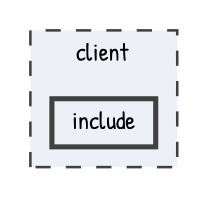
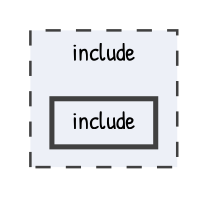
cluster "client": label "client" -> "include"
